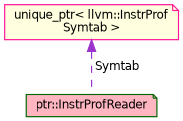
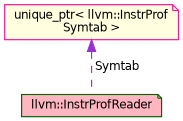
node "ptr::InstrProfReader": label "ptr::InstrProfReader" -> "llvm::InstrProfReader"
